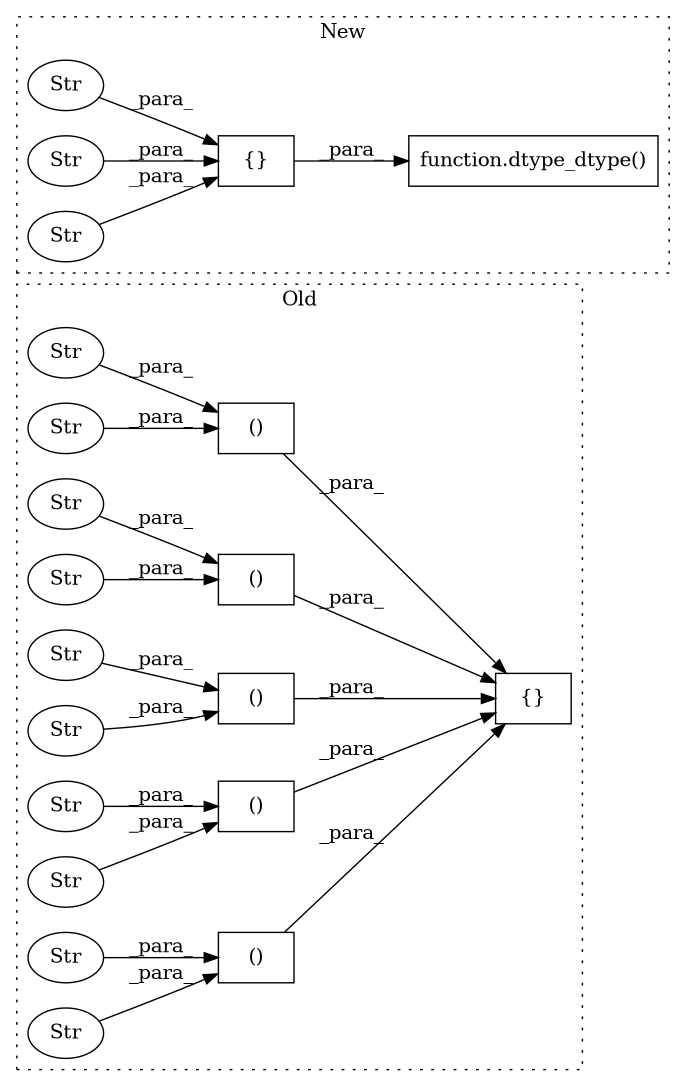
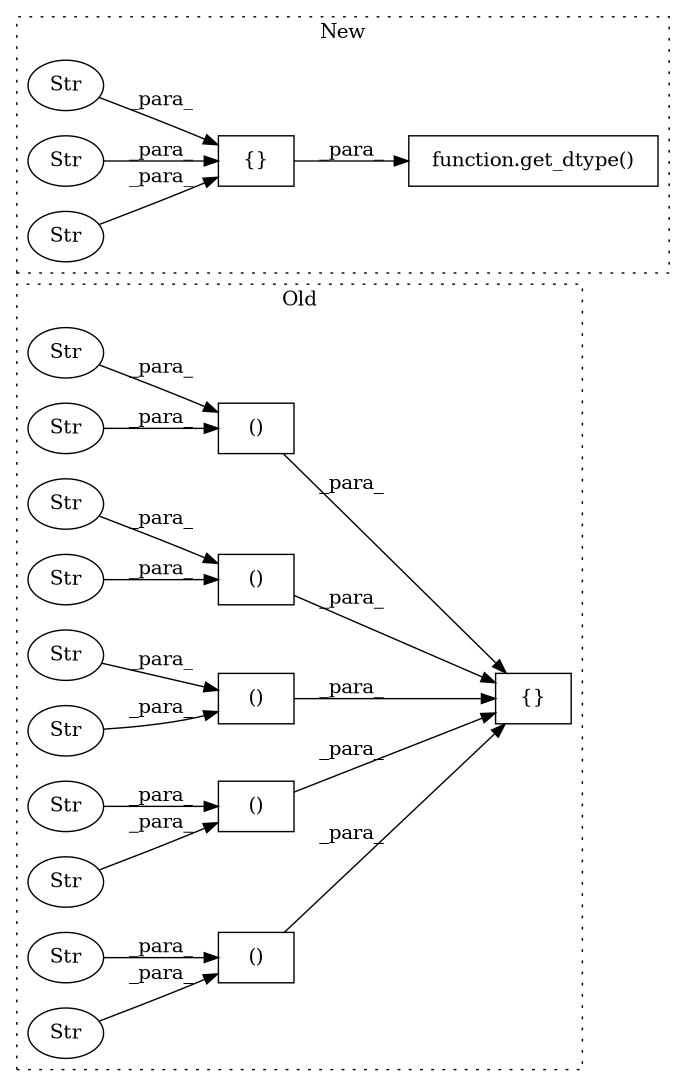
node "function.dtype_dtype()": label "function.dtype_dtype()" -> "function.get_dtype()"
